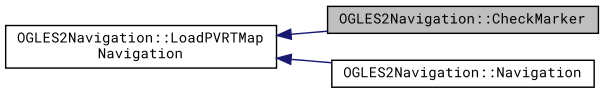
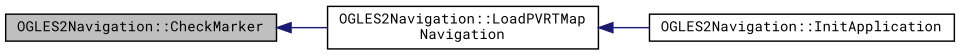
edge "OGLES2Navigation::CheckMarker" -> "OGLES2Navigation::LoadPVRTMap Navigation": reversed
node "OGLES2Navigation::Navigation": label "OGLES2Navigation::Navigation" -> "OGLES2Navigation::InitApplication"
